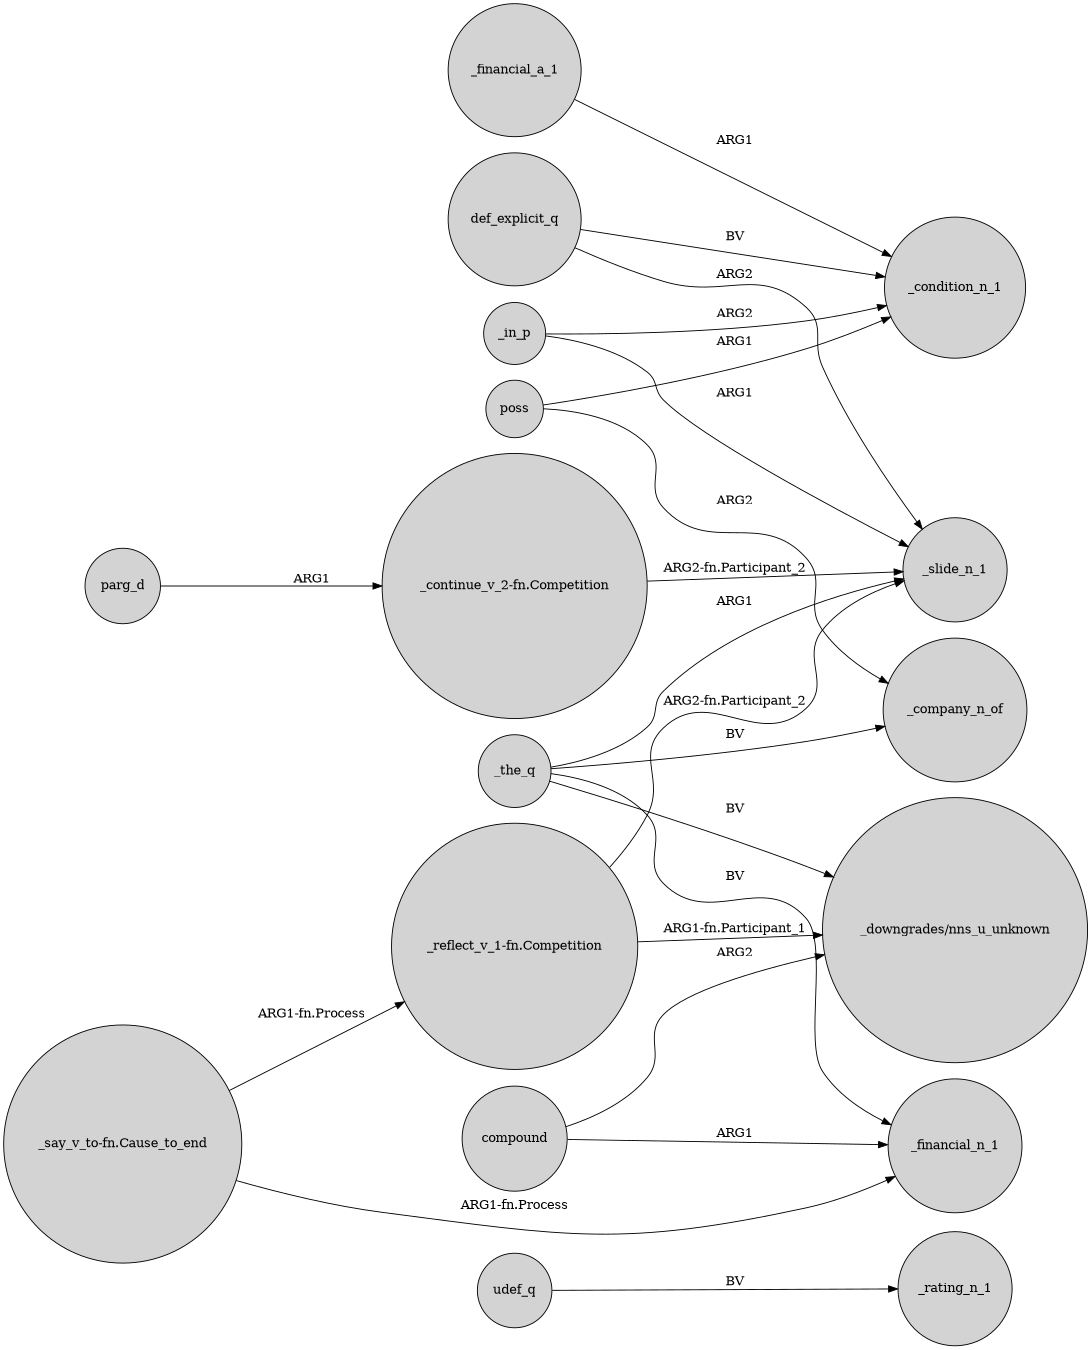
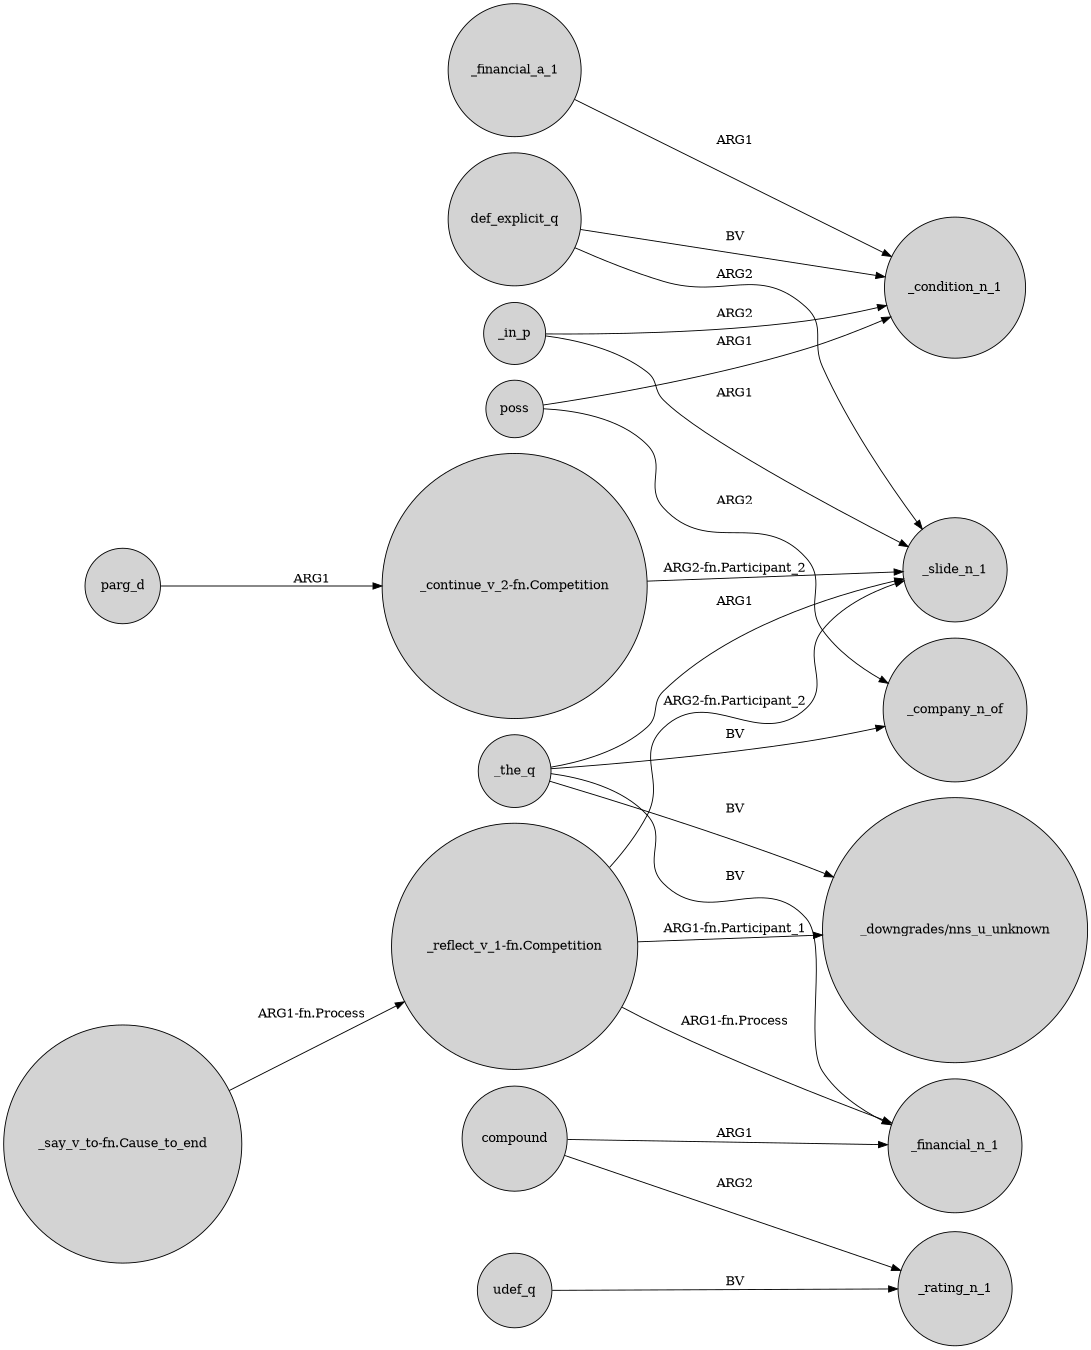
edge "compound" -> "_downgrades/nns_u_unknown": now "compound" -> "_rating_n_1"
edge "_say_v_to-fn.Cause_to_end" -> "_financial_n_1": now "_reflect_v_1-fn.Competition" -> "_financial_n_1"
